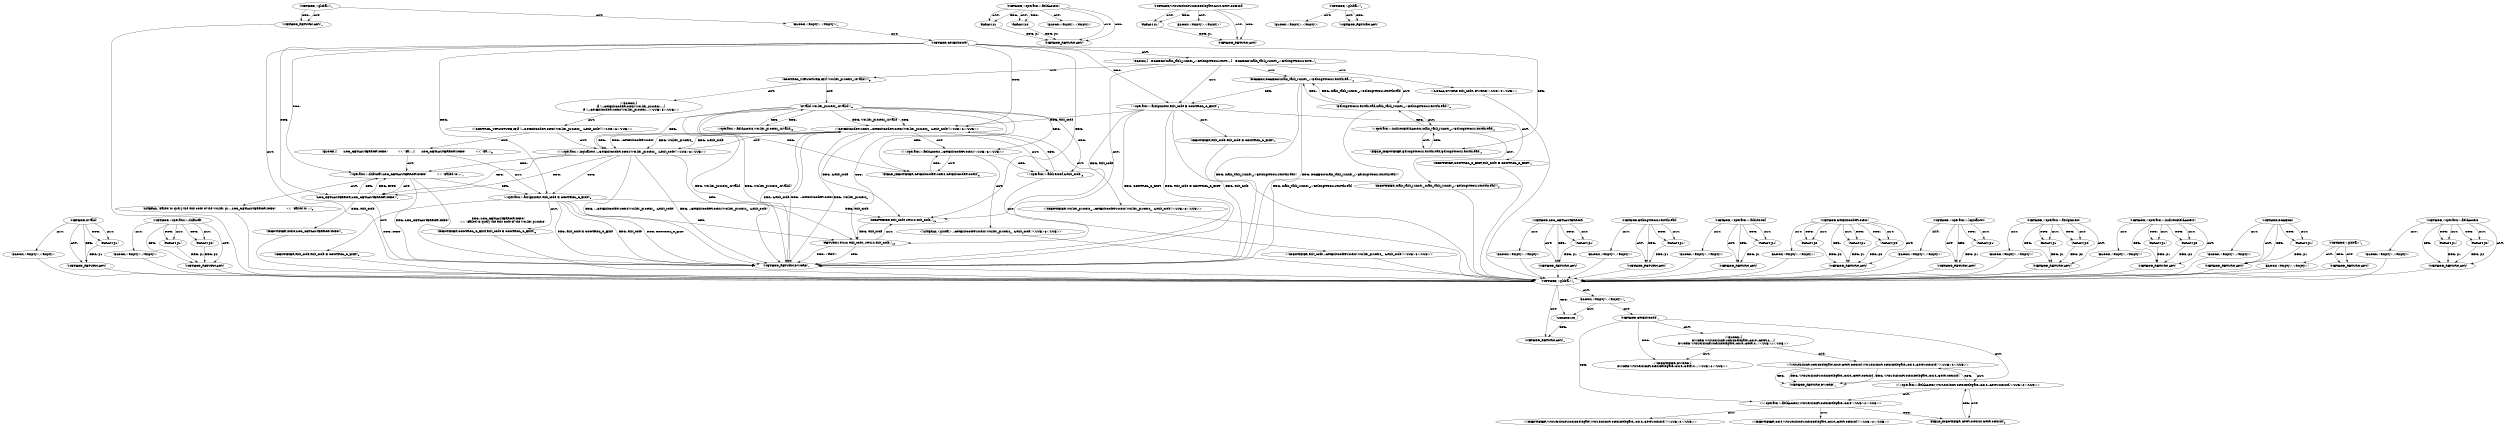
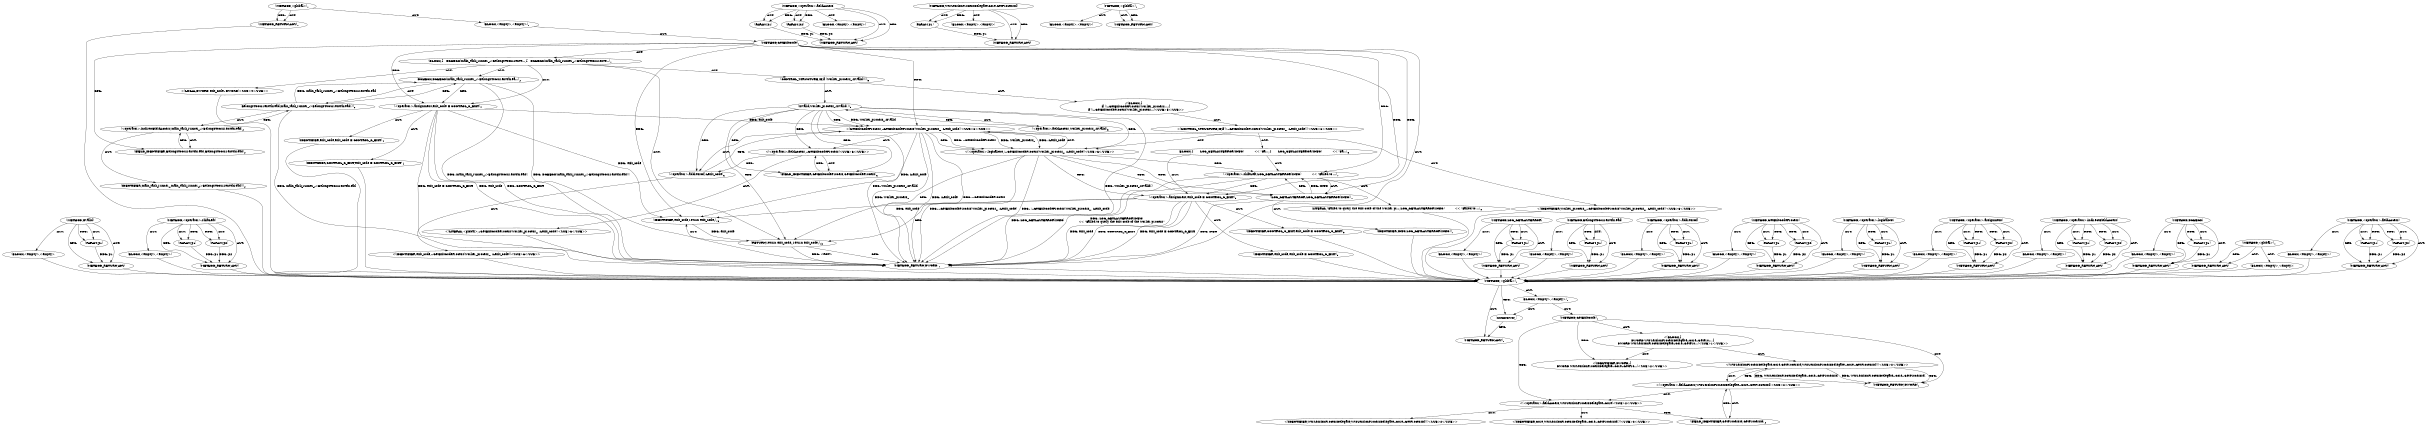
edge "(IsValid,worker_process_.IsValid())" -> "(<operator>.fieldAccess,worker_process_.IsValid)": label "CDG: " -> "AST: "
edge "(LOG_GETLASTERROR,LOG_GETLASTERROR(INFO))" -> "(IDENTIFIER,INFO,LOG_GETLASTERROR(INFO))": label "DDG: exit_code" -> "AST: "
node "(PARAM,p3)": removed
